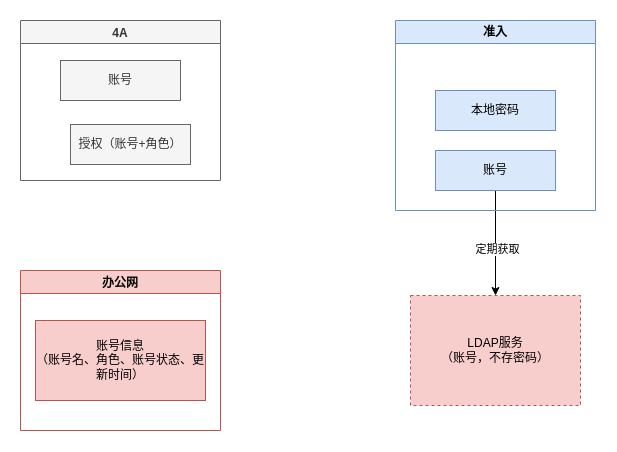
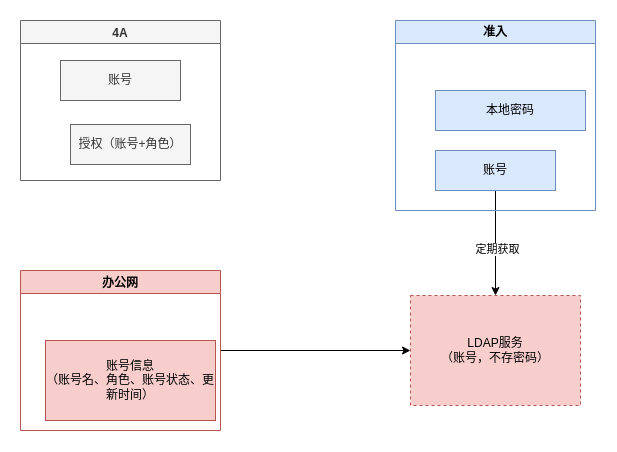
node "本地密码": size 120x40 -> 150x40
edge "办公网" -> "LDAP服务 （账号，不存密码）": added
node "账号信息 （账号名、角色、账号状态、更新时间）": moved (121, 361) -> (131, 381)
